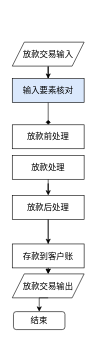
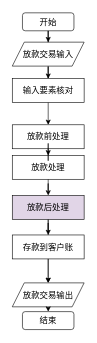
node "开始": added
edge "开始" -> "放款交易输入": added
node "输入要素核对": fillcolor #dae8fc -> #ffffff
edge "输入要素核对" -> "放款前处理": arrowhead diamond -> classic
edge "放款前处理" -> "放款处理": added
node "放款后处理": fillcolor #ffffff -> #e1d5e7
node "存款到客户账": moved (48, 256) -> (48, 247)
node "放款交易输出": moved (48, 286) -> (48, 295)
node "结束": moved (39, 321) -> (48, 321)
